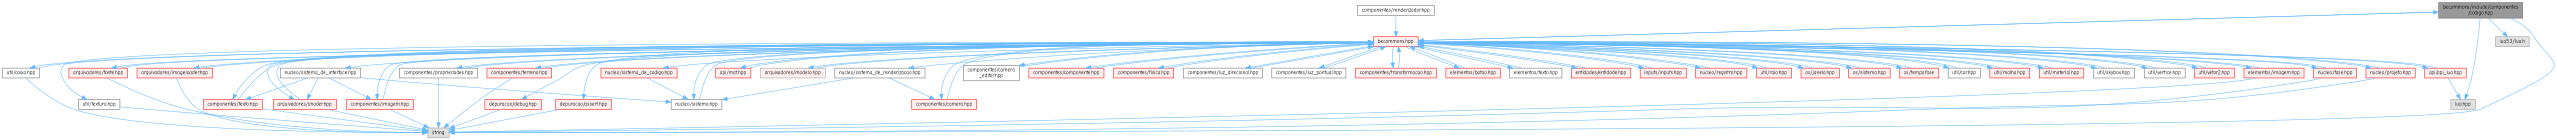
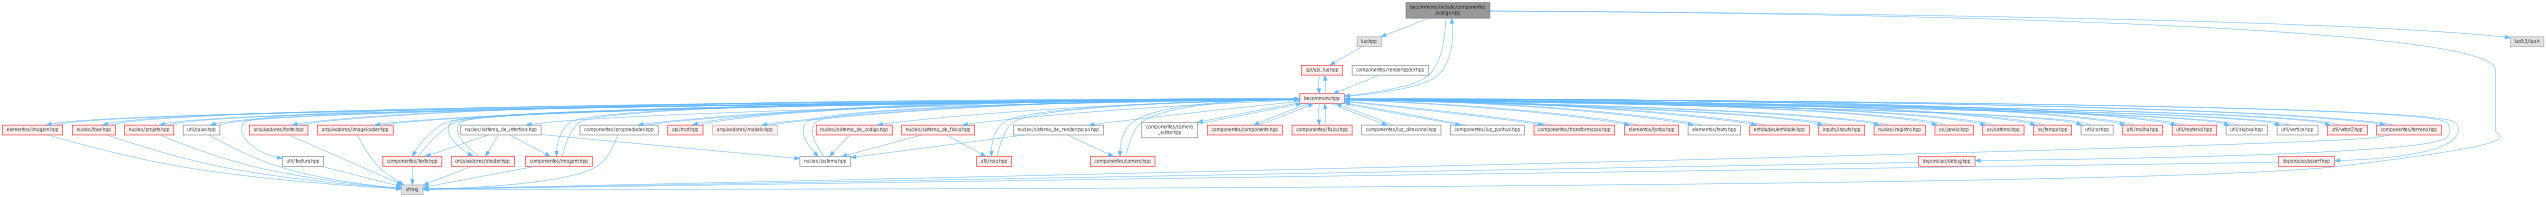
node "os/tempo.fase": label "os/tempo.fase" -> "os/tempo.hpp"
edge "api/api_lua.hpp" -> "lua.hpp": reversed
node "nucleo/sistema_de_fisica.hpp": added
